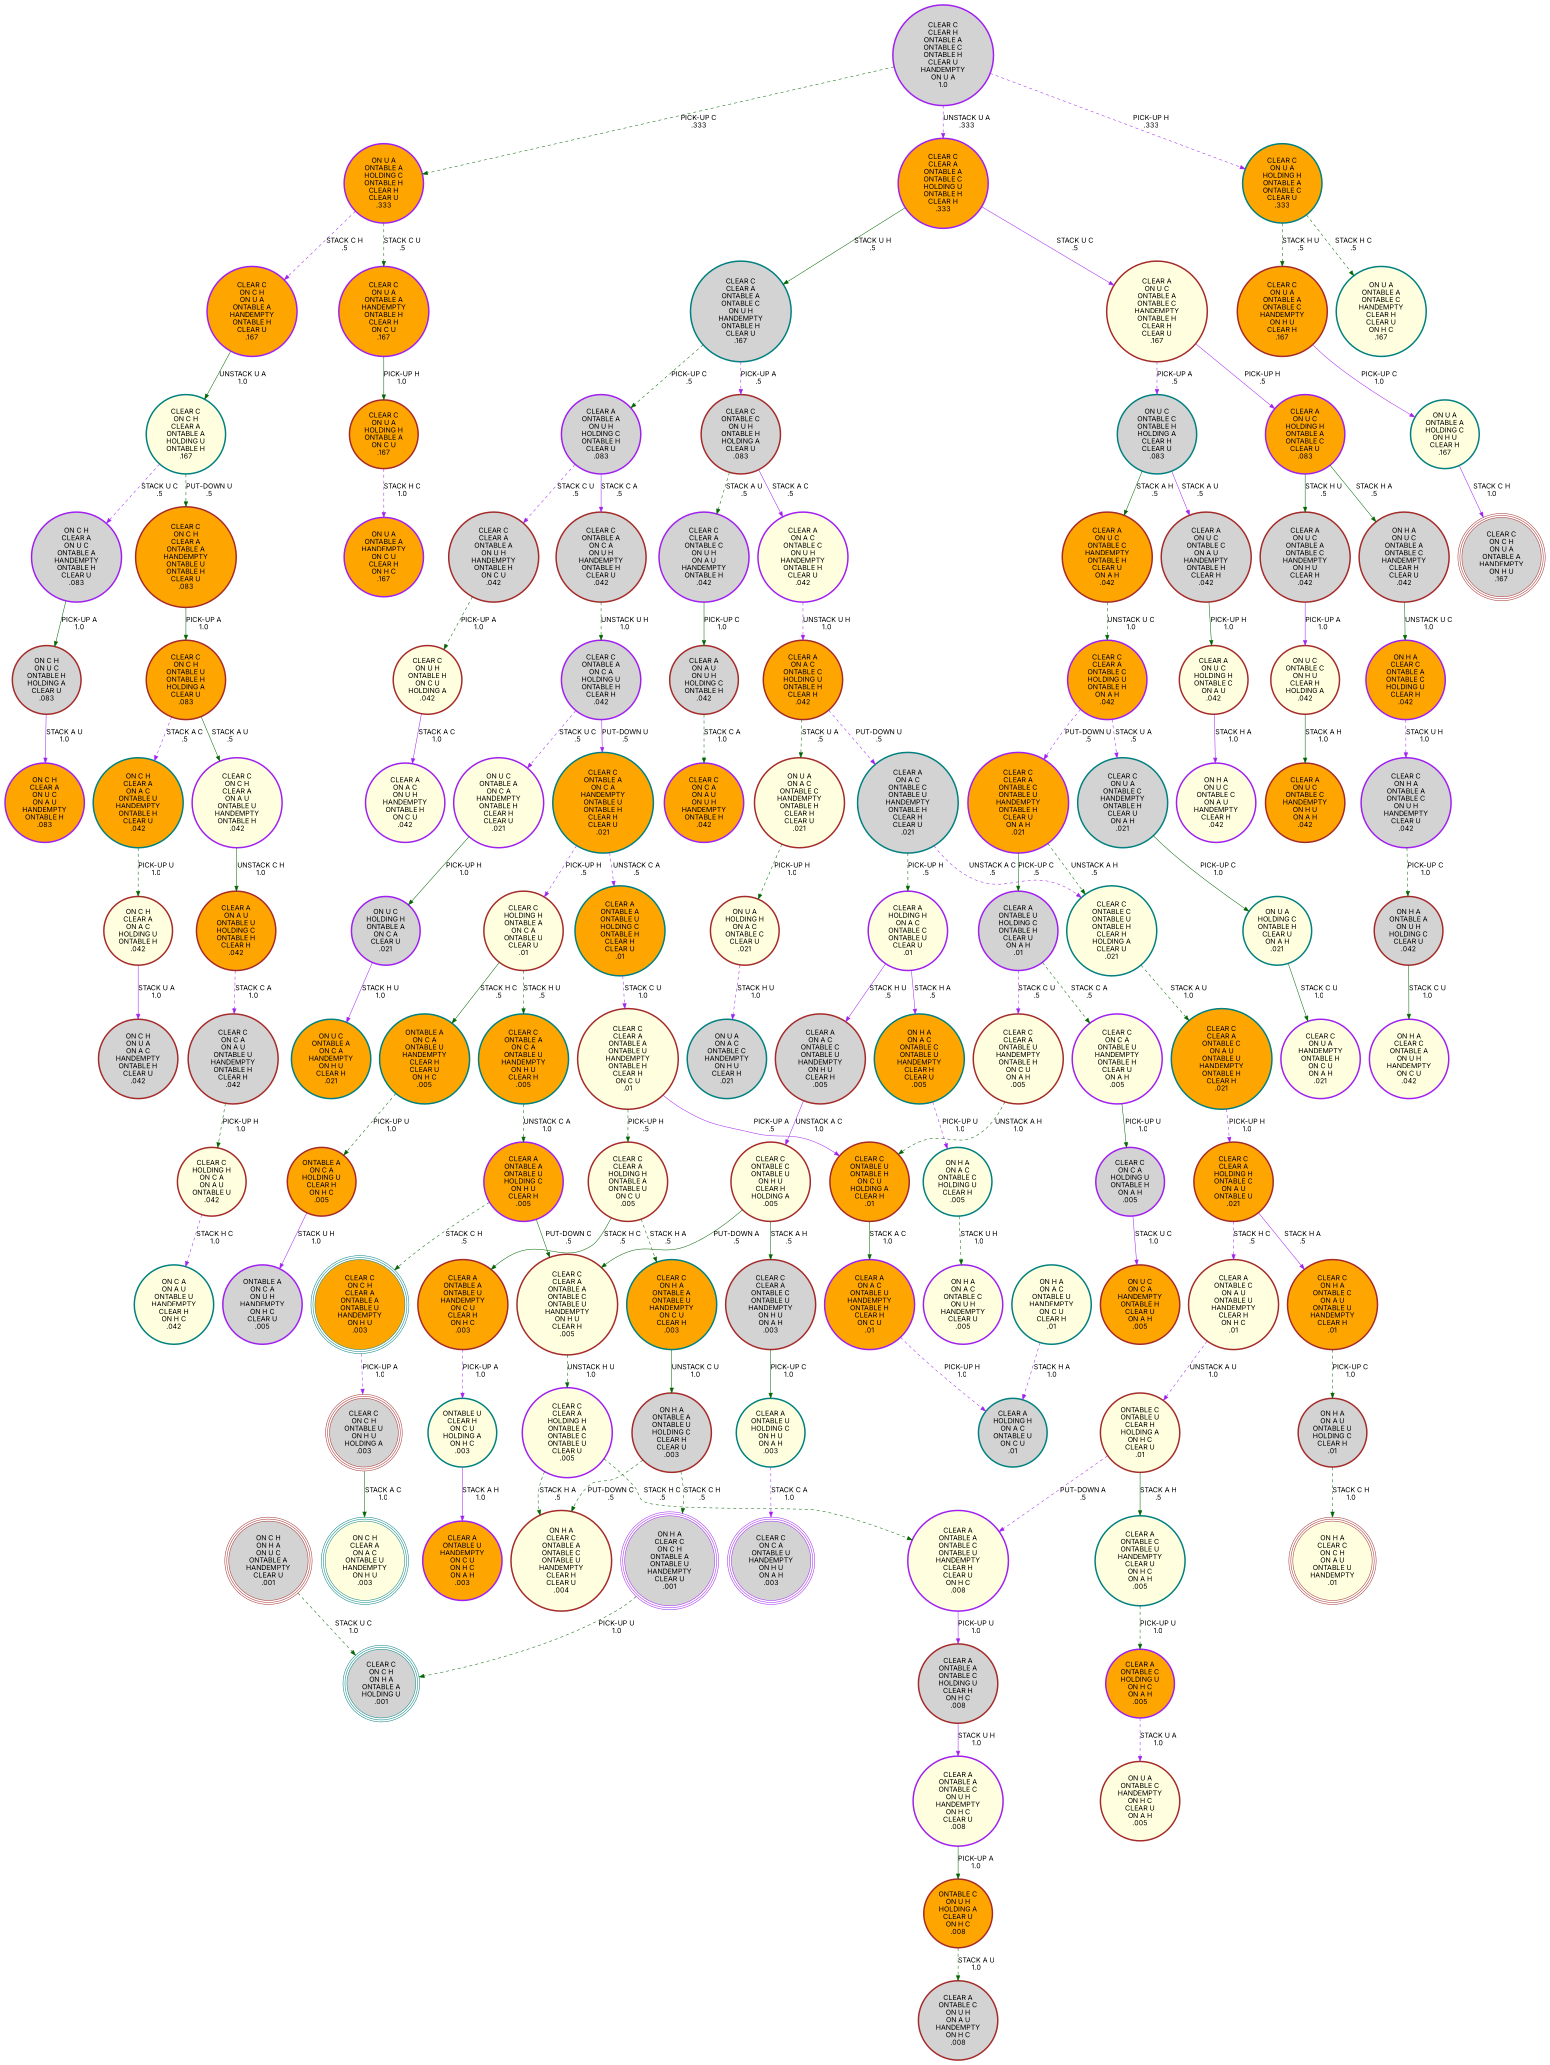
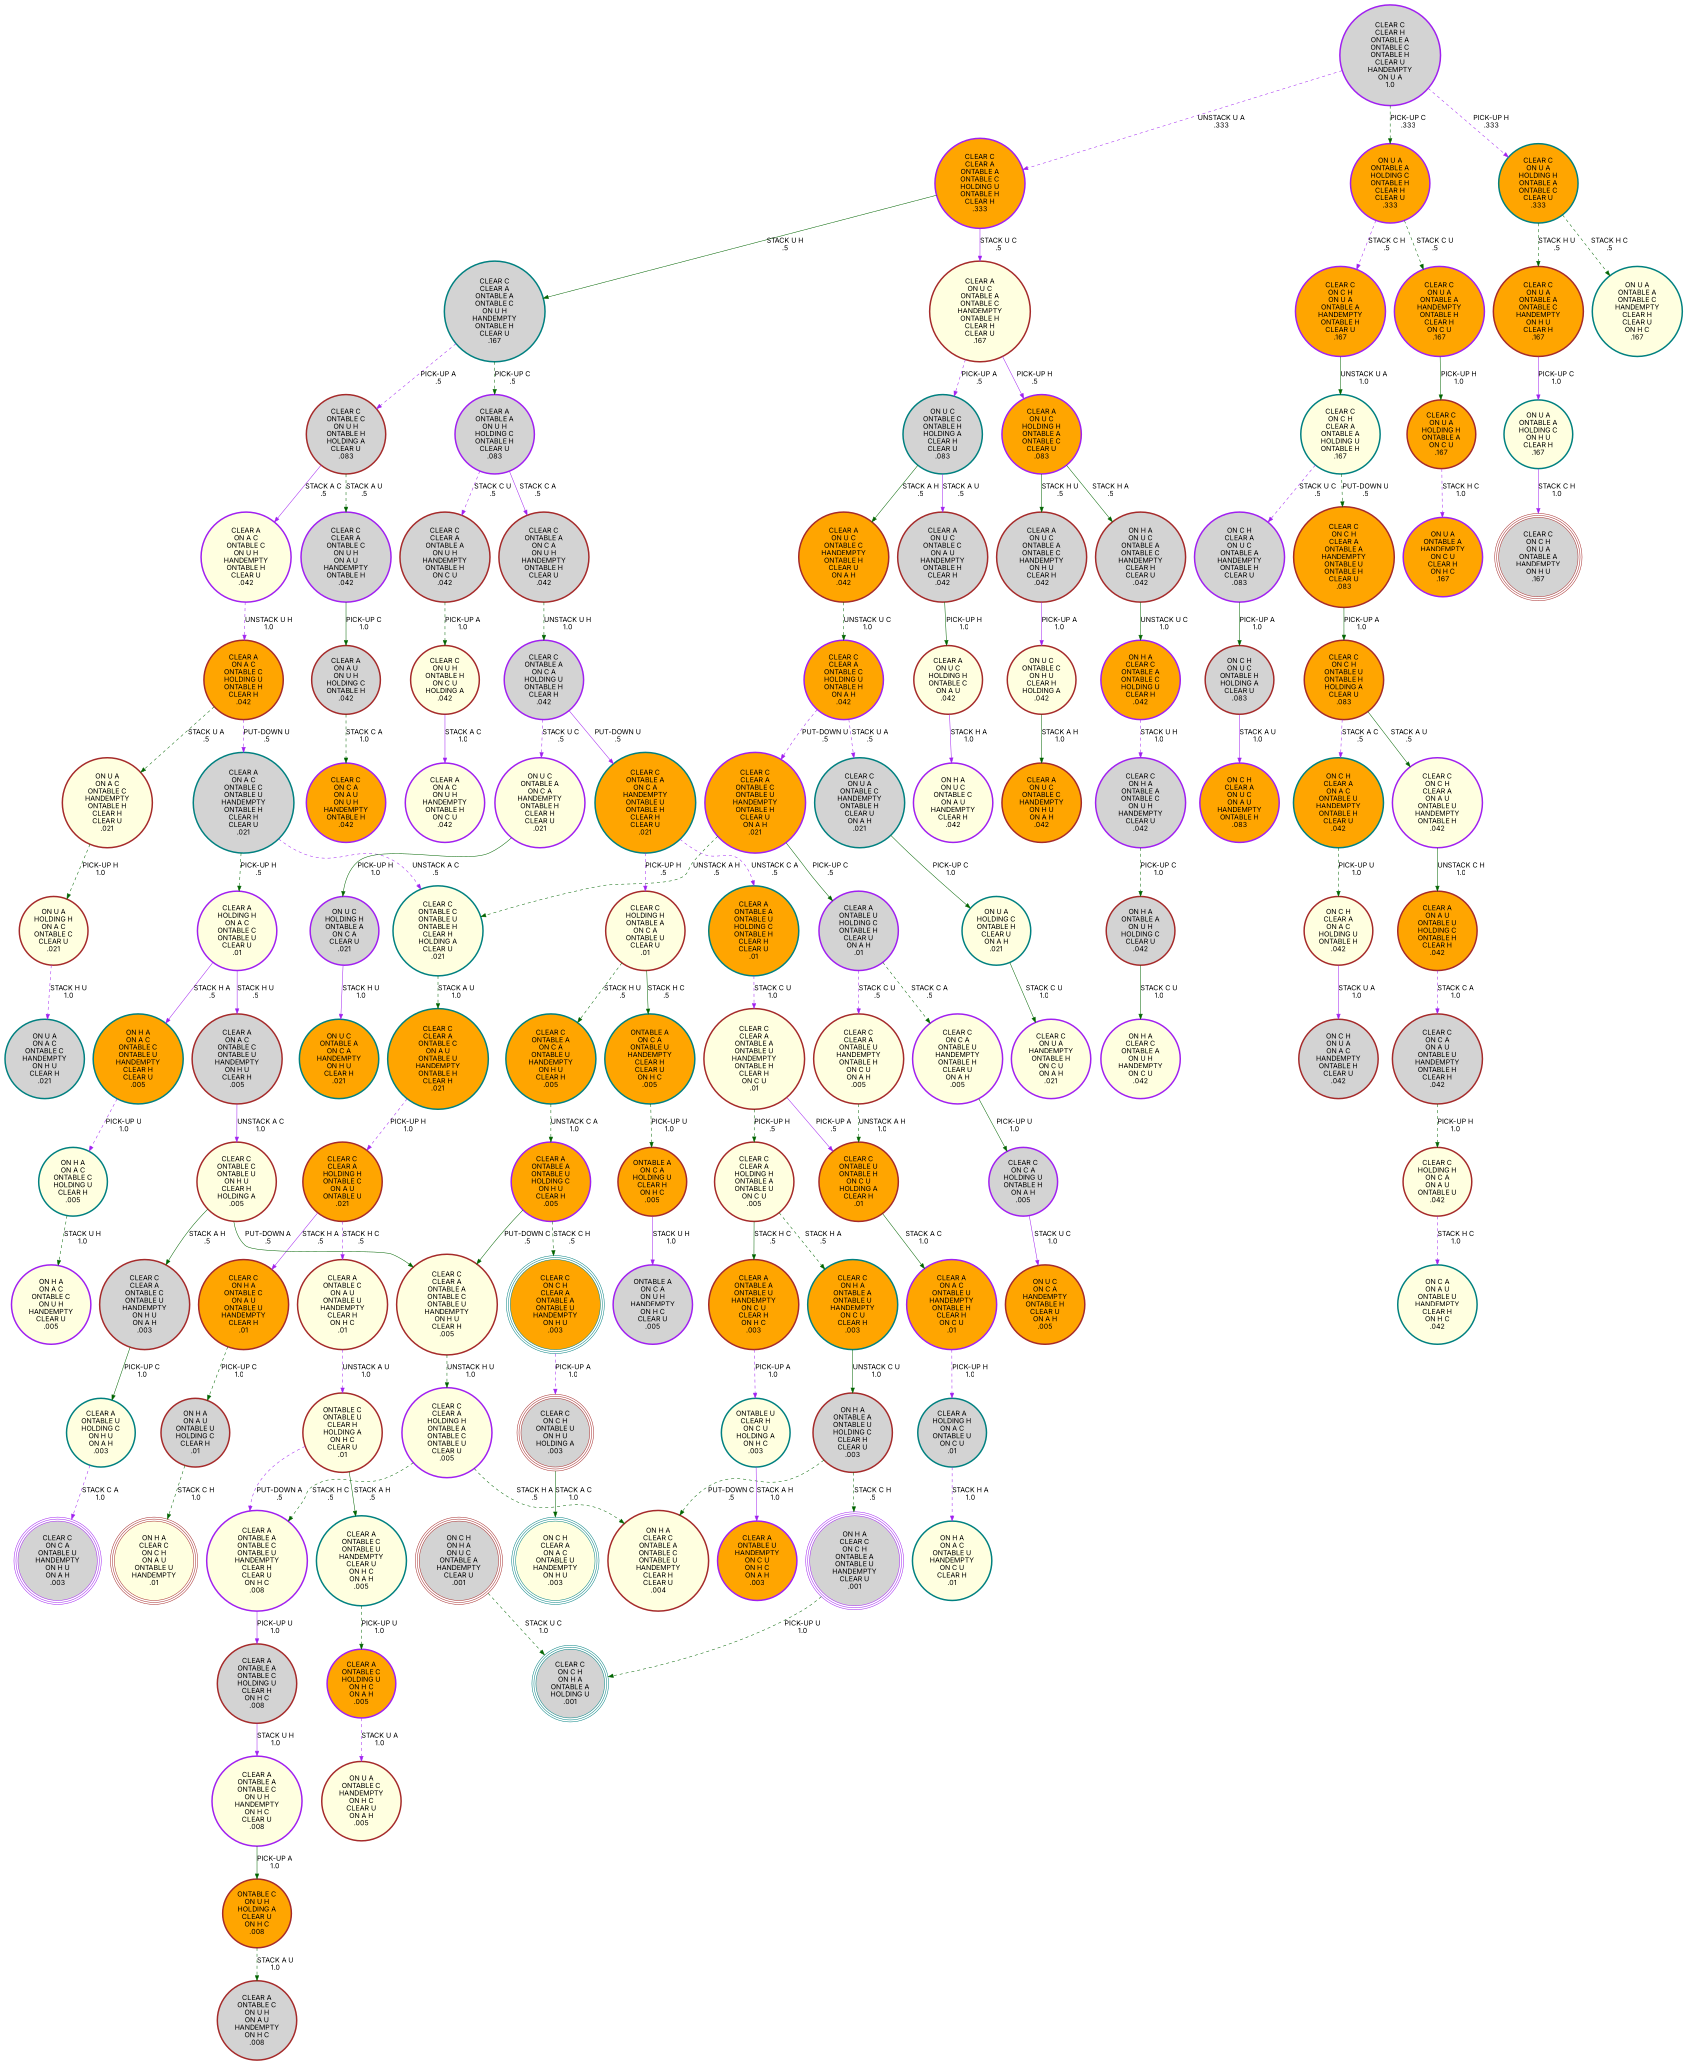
edge "ON H A ON A C ONTABLE U HANDEMPTY ON C U CLEAR H .01" -> "CLEAR A HOLDING H ON A C ONTABLE U ON C U .01": reversed
